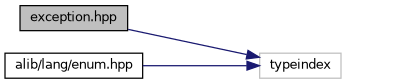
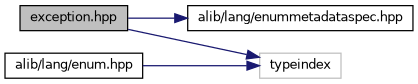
node "alib/lang/enummetadataspec.hpp": added
